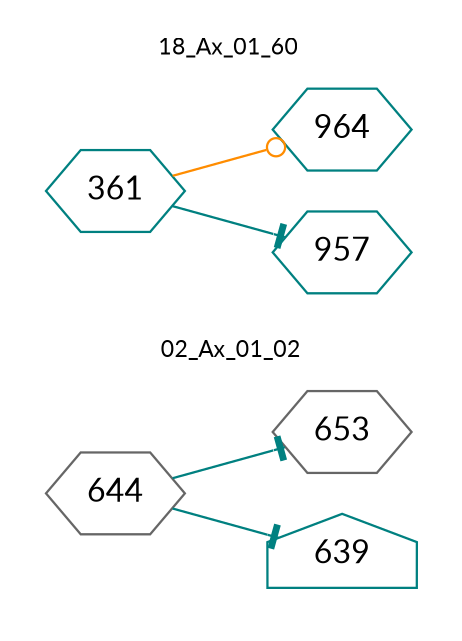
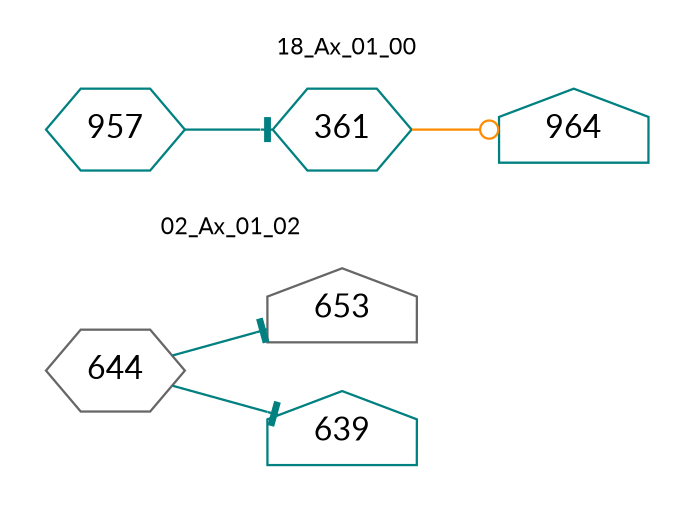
cluster "18_Ax_01_60": label "18_Ax_01_60" -> "18_Ax_01_00"
node "964": shape hexagon -> house
edge "361" -> "957": reversed
node "653": shape hexagon -> house
